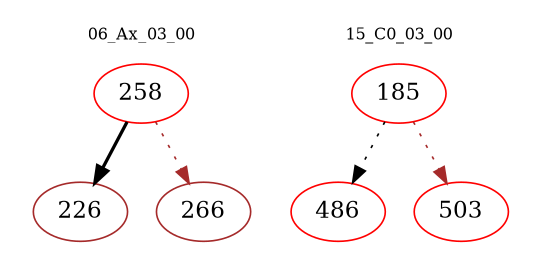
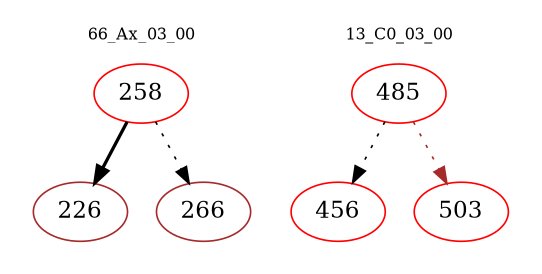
cluster "06_Ax_03_00": label "06_Ax_03_00" -> "66_Ax_03_00"
cluster "15_C0_03_00": label "15_C0_03_00" -> "13_C0_03_00"
node "185": label "185" -> "485"
edge "258" -> "266": color brown -> black
node "486": label "486" -> "456"
